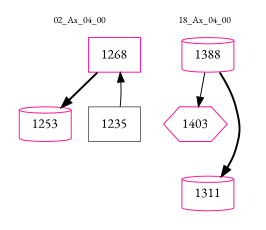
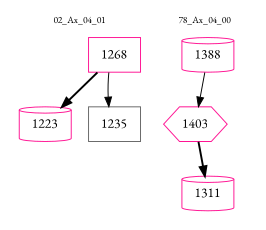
cluster "02_Ax_04_00": label "02_Ax_04_00" -> "02_Ax_04_01"
cluster "18_Ax_04_00": label "18_Ax_04_00" -> "78_Ax_04_00"
edge "1235" -> "1268": reversed
edge "1388" -> "1311": now "1403" -> "1311"
node "1253": label "1253" -> "1223"
